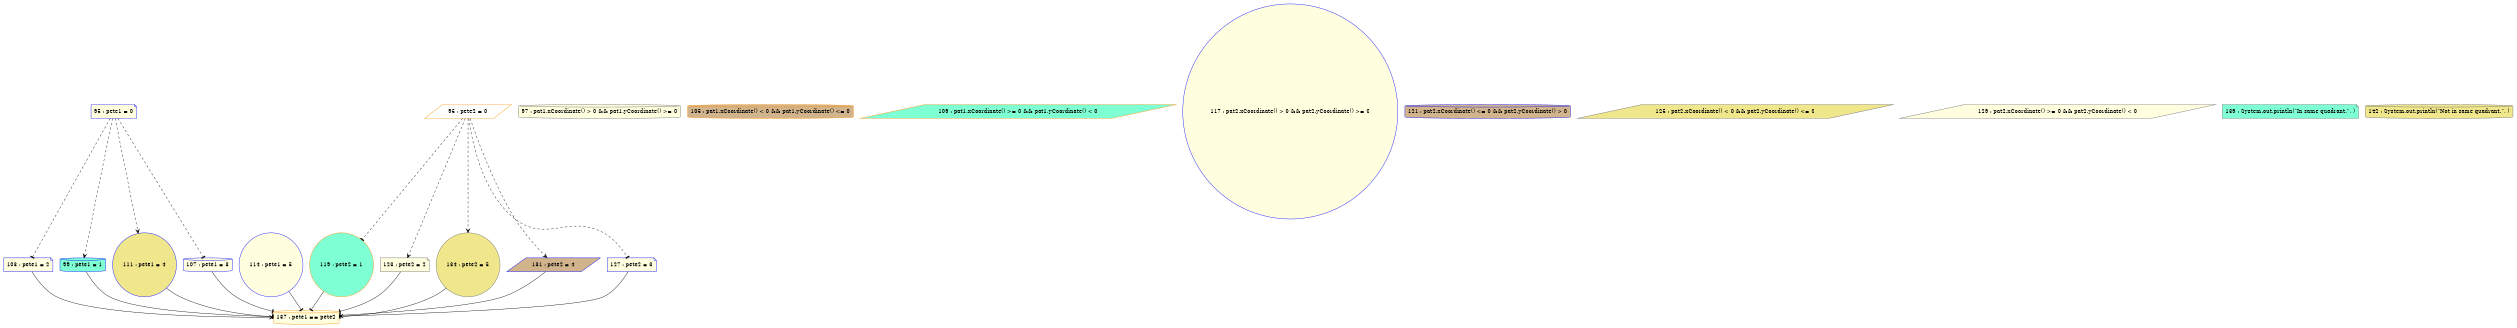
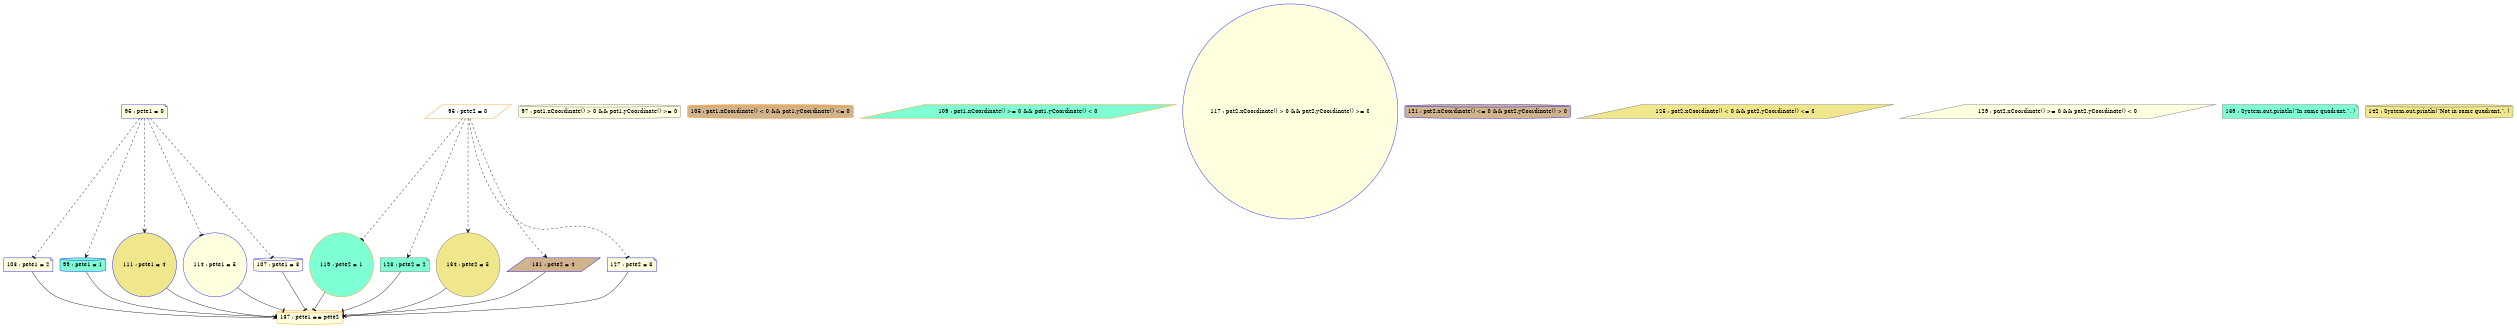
edge "95 : pete1 = 0" -> "114 : pete1 = 5": added
node "123 : pete2 = 2": fillcolor lightyellow -> aquamarine
